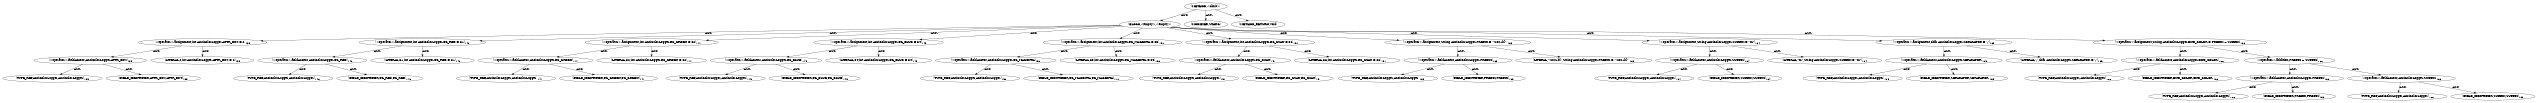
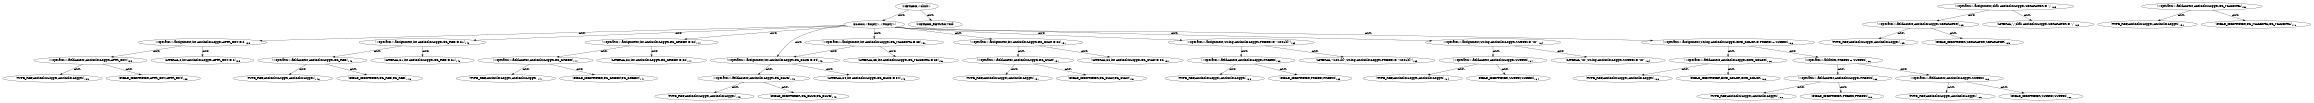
node "(MODIFIER,STATIC)": removed
edge "(BLOCK,<empty>,<empty>)" -> "(<operator>.assignment,char AnsiColorLogger.SEPARATOR = ';')": removed, label "AST:"
edge "(<operator>.assignment,int AnsiColorLogger.FG_MAGENTA = 35)" -> "(<operator>.fieldAccess,AnsiColorLogger.FG_MAGENTA)": now "(<operator>.assignment,int AnsiColorLogger.FG_MAGENTA = 35)" -> "(<operator>.assignment,int AnsiColorLogger.FG_BLUE = 34)"
